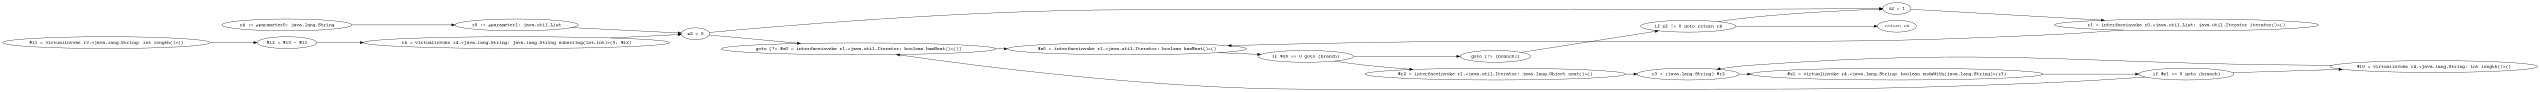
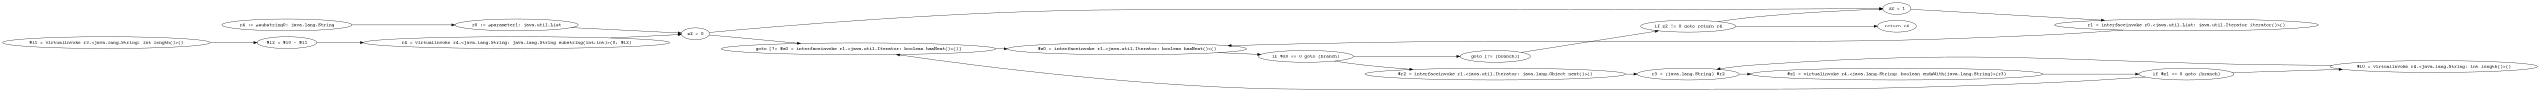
node "r4 := @parameter0: java.lang.String": label "r4 := @parameter0: java.lang.String" -> "r4 := @substring0: java.lang.String"
